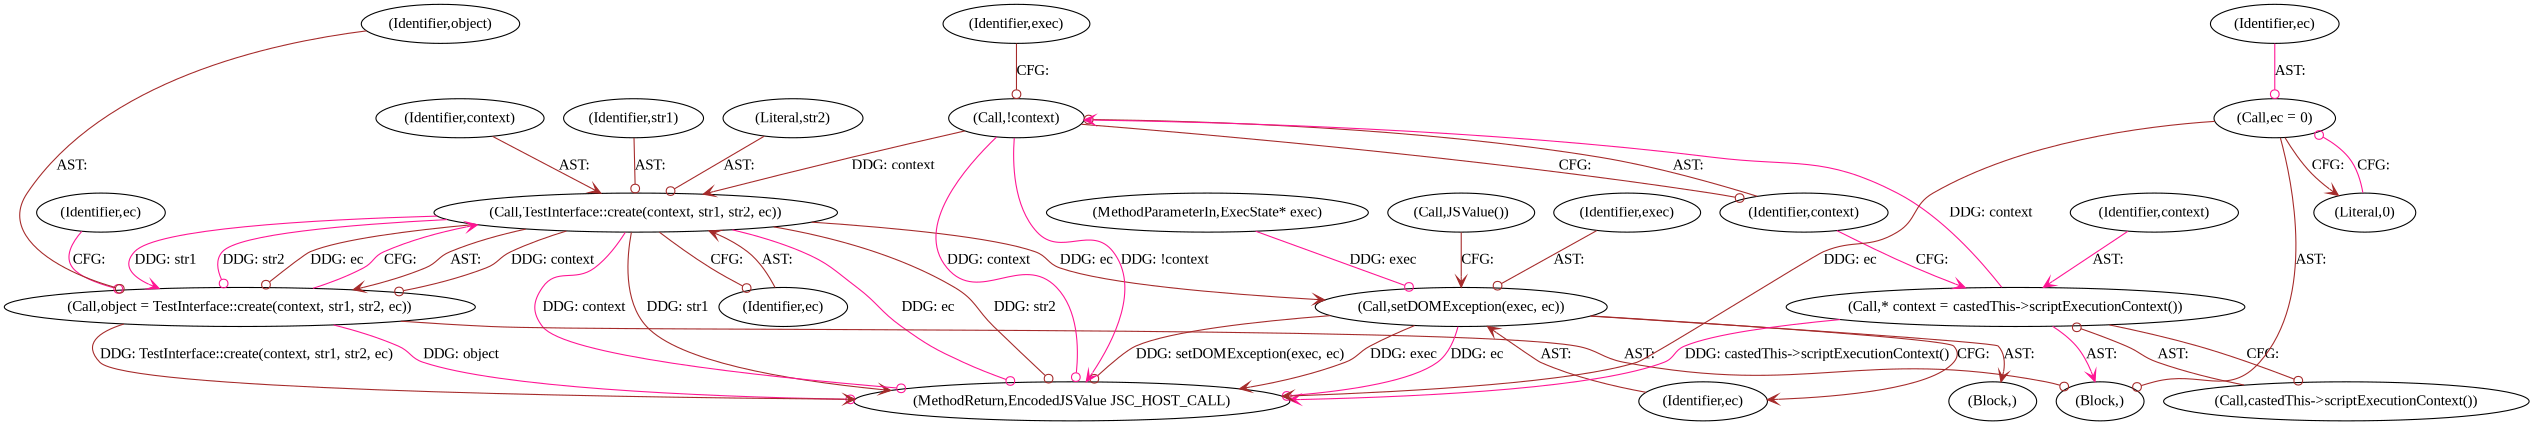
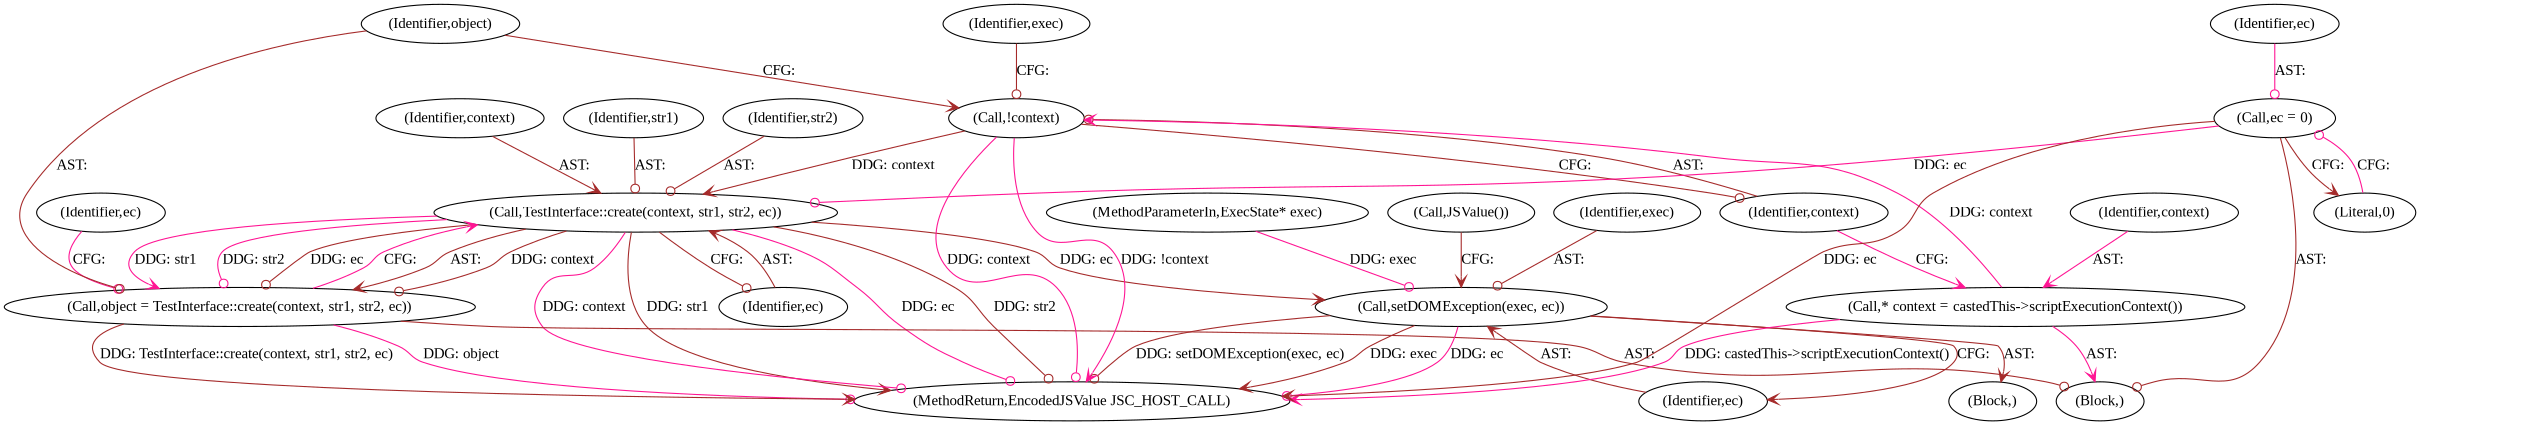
edge "(Identifier,object)" -> "(Call,!context)": added, label "CFG:"
node "(Literal,str2)": label "(Literal,str2)" -> "(Identifier,str2)"
edge "(Call,ec = 0)" -> "(Call,TestInterface::create(context, str1, str2, ec))": added, label "DDG: ec"
node "(Call,castedThis->scriptExecutionContext())": removed
